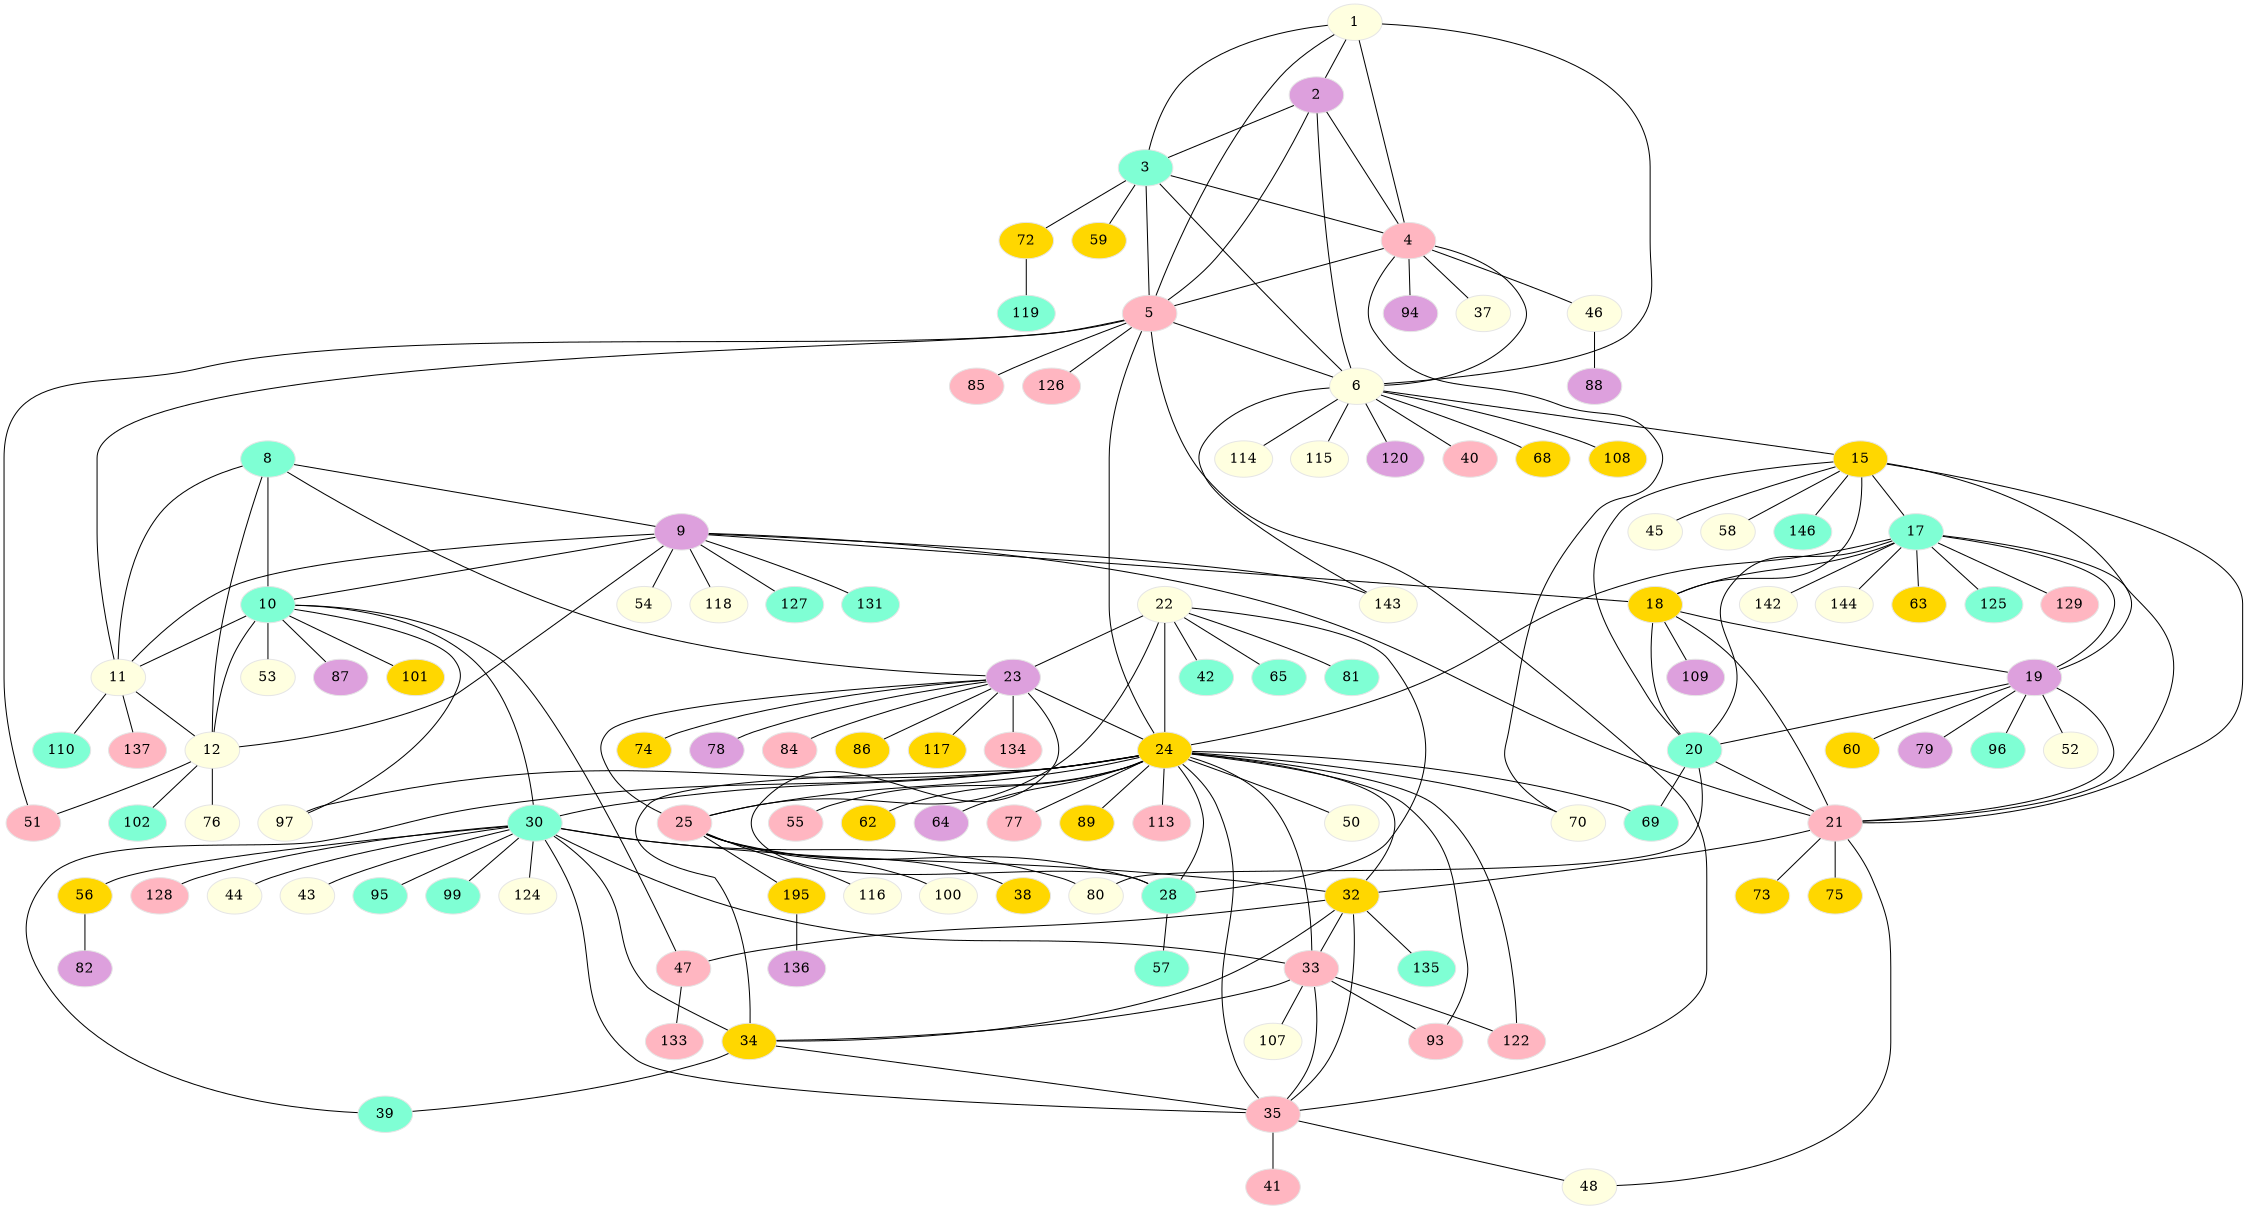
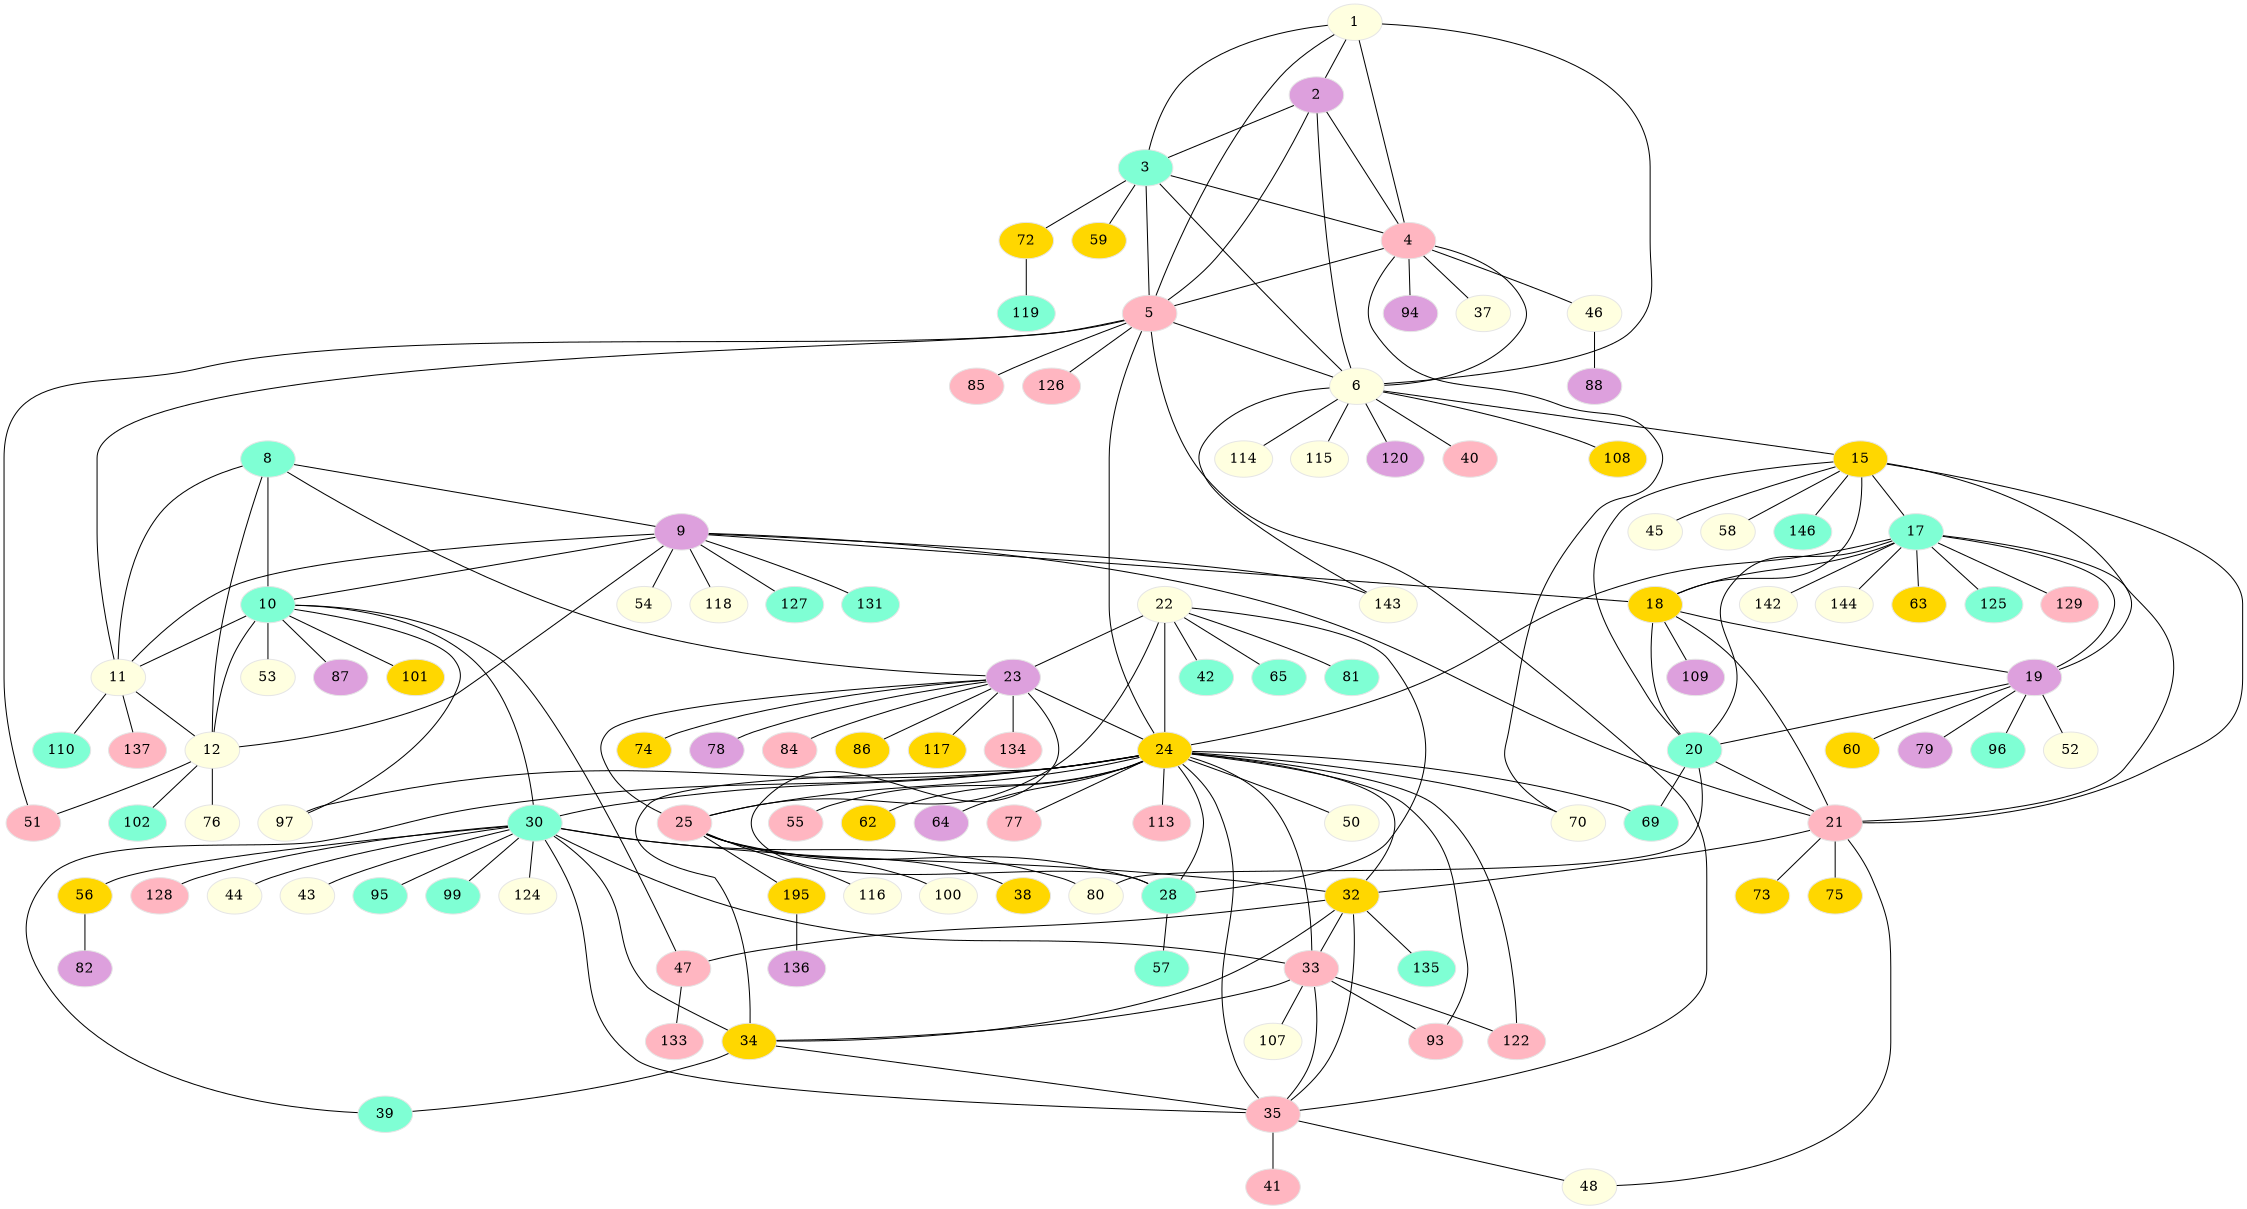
node "68": removed
edge "19" -- "21": removed
node "89": removed
